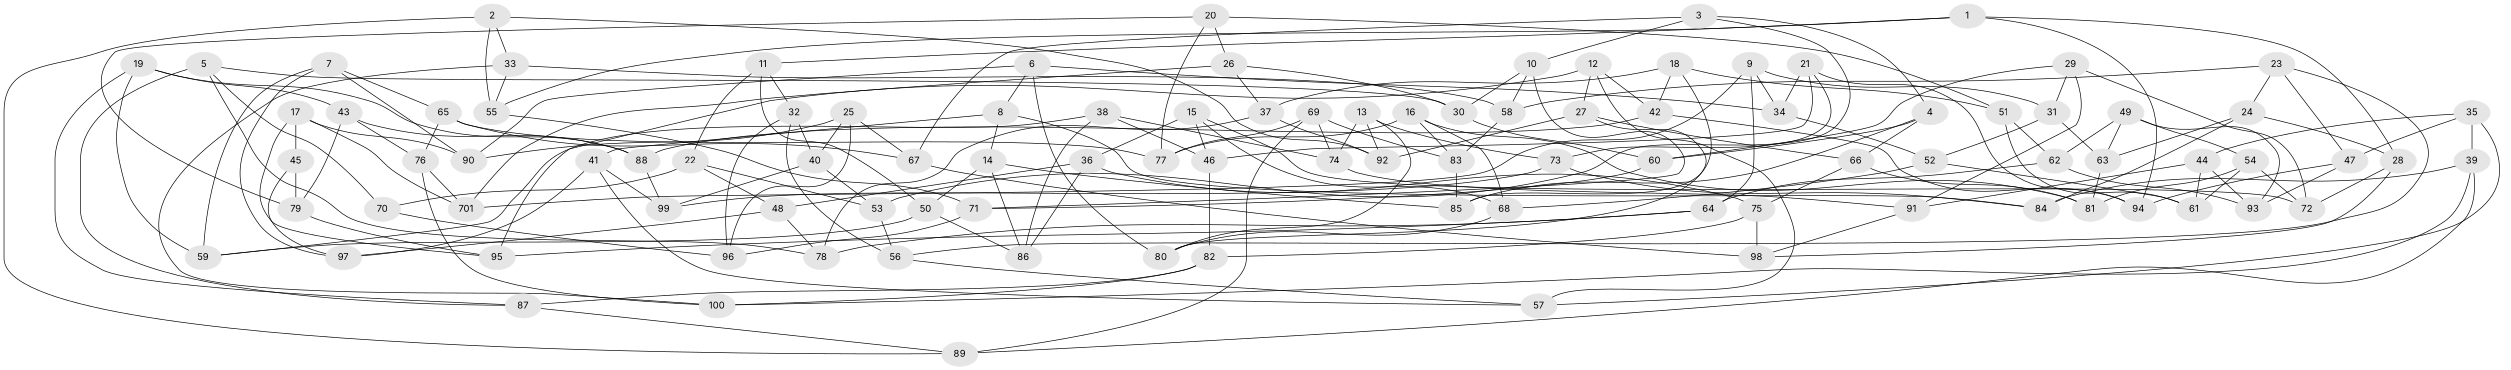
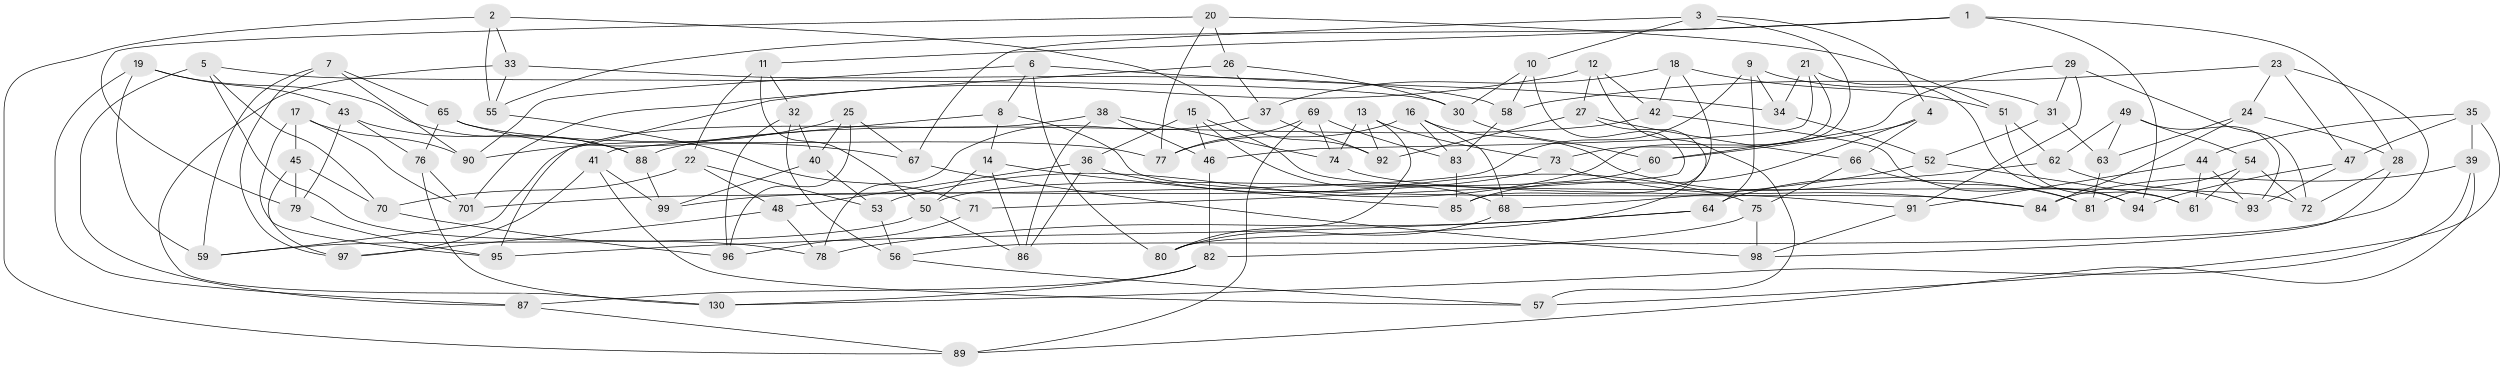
edge "45" -- "70": added
edge "60" -- "71": now "60" -- "50"
node "100": label "100" -> "130"
